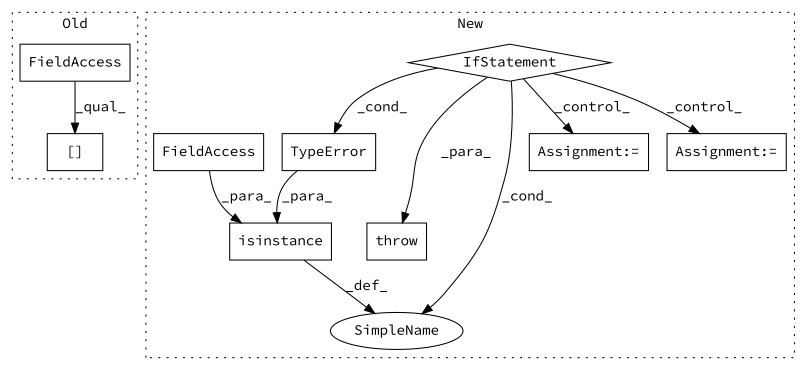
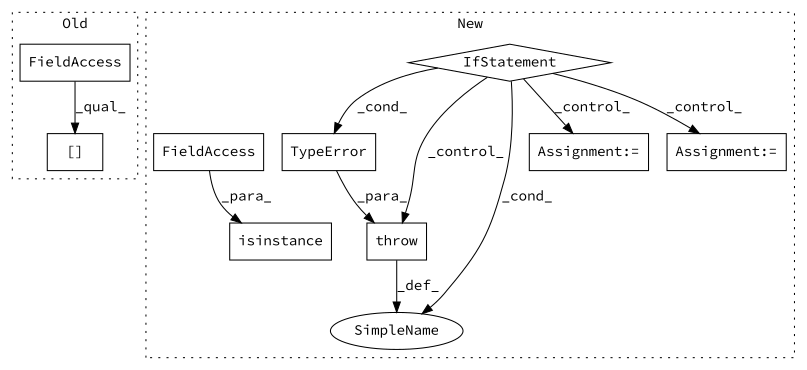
edge "IfStatement" -> "throw": label "_para_" -> "_control_"
edge "TypeError" -> "isinstance": now "TypeError" -> "throw"
edge "isinstance" -> "SimpleName": now "throw" -> "SimpleName"
